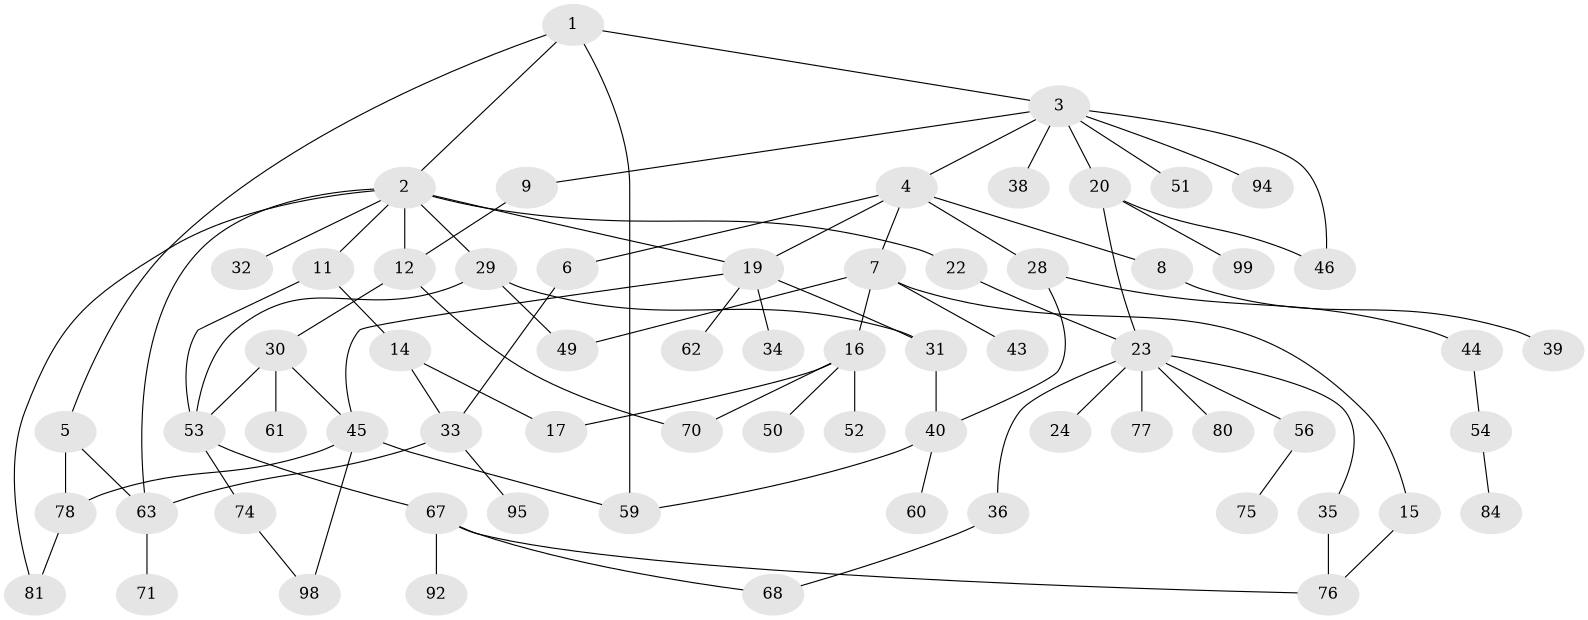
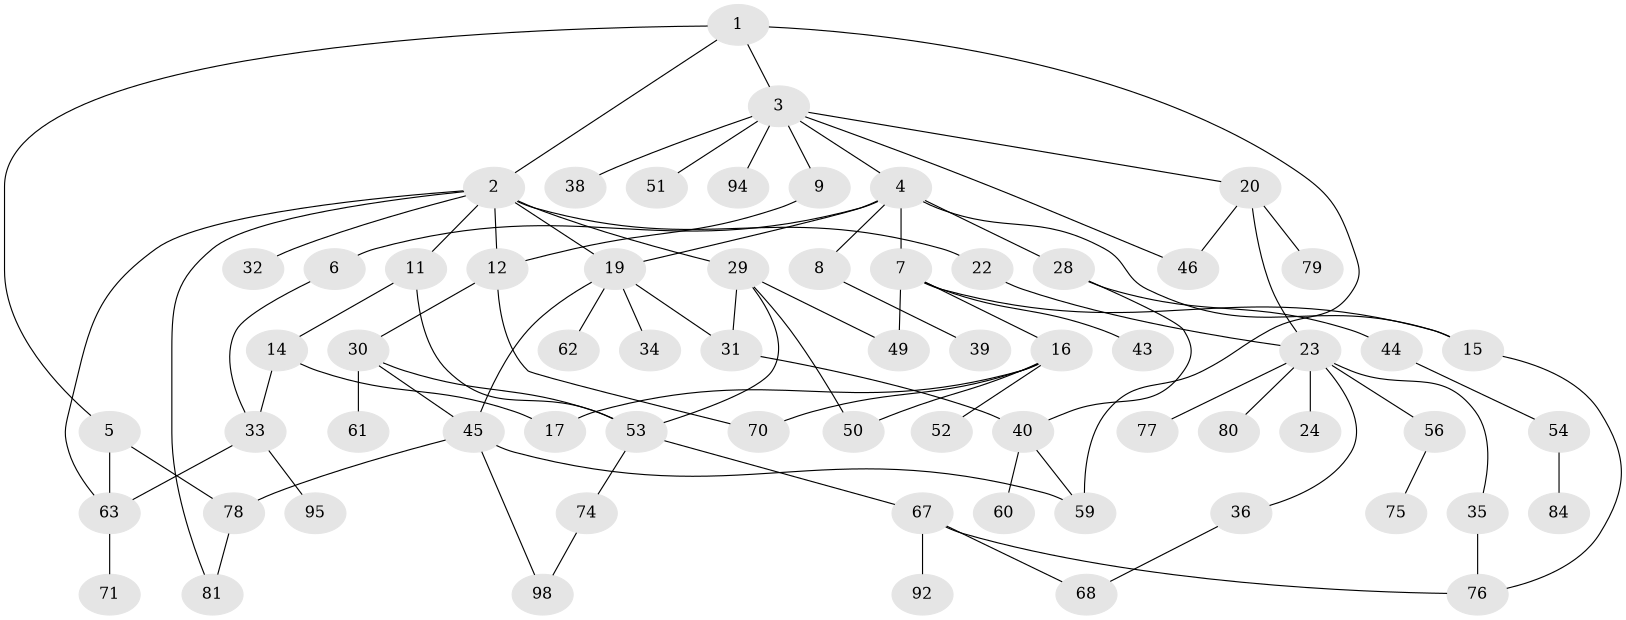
node "99": label "99" -> "79"
edge "4" -- "15": added
edge "29" -- "50": added
